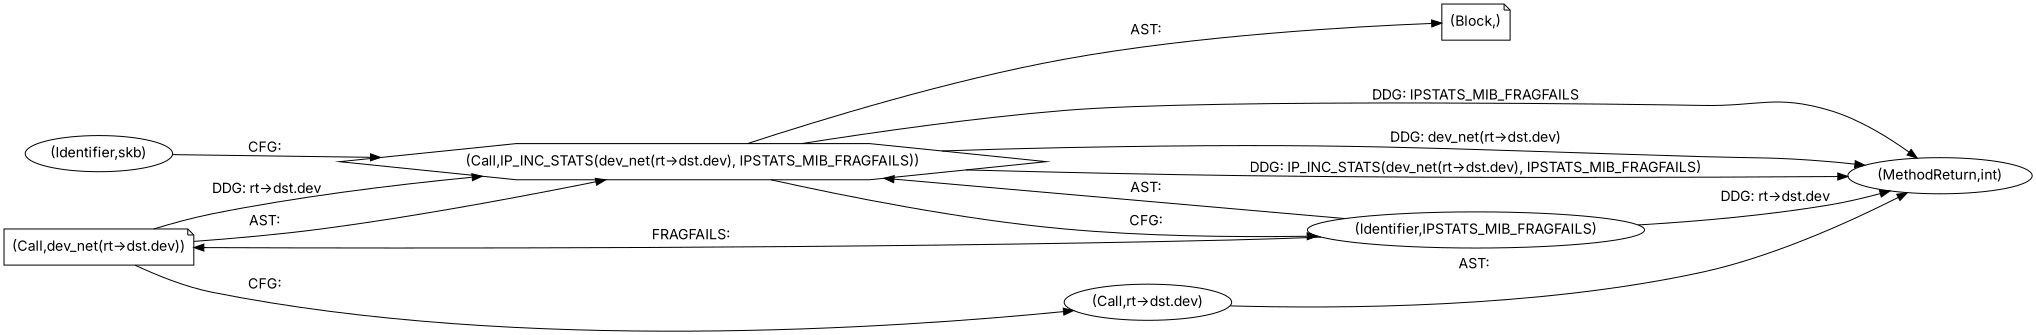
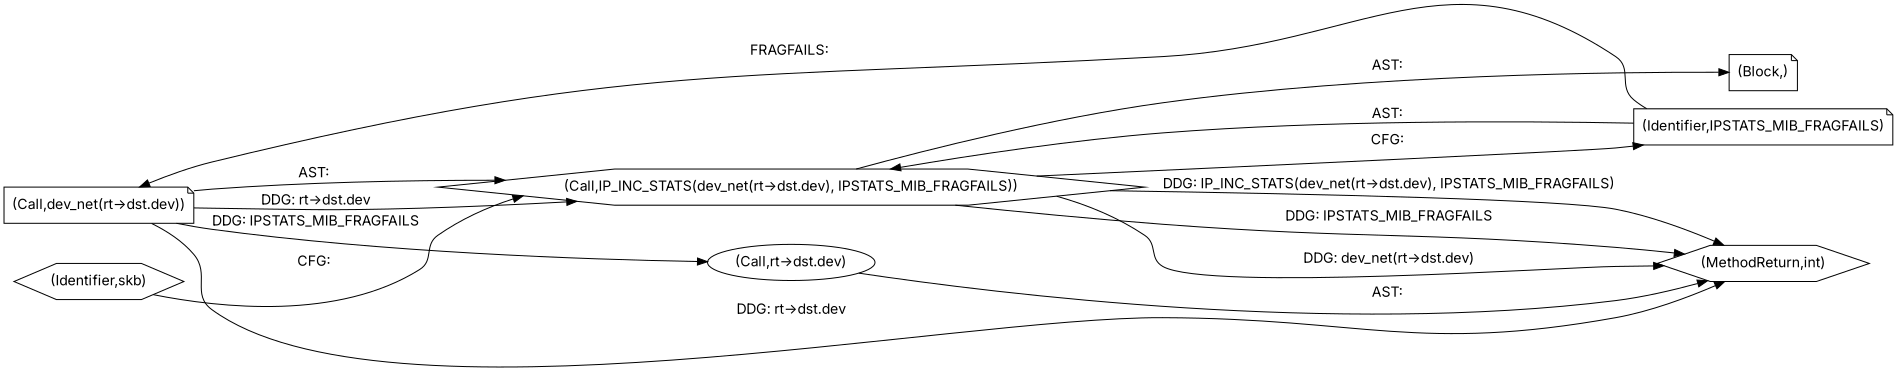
node "(Identifier,skb)": shape ellipse -> hexagon
node "(MethodReturn,int)": shape ellipse -> hexagon
edge "(Identifier,IPSTATS_MIB_FRAGFAILS)" -> "(MethodReturn,int)": now "(Call,dev_net(rt->dst.dev))" -> "(MethodReturn,int)"
node "(Identifier,IPSTATS_MIB_FRAGFAILS)": shape ellipse -> note
edge "(Call,dev_net(rt->dst.dev))" -> "(Call,rt->dst.dev)": label "CFG: " -> "DDG: IPSTATS_MIB_FRAGFAILS"
